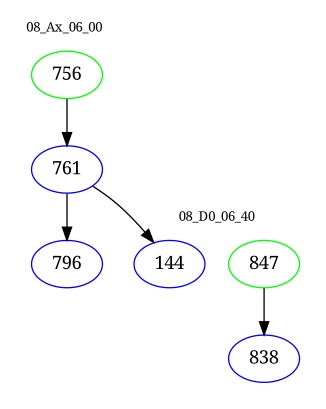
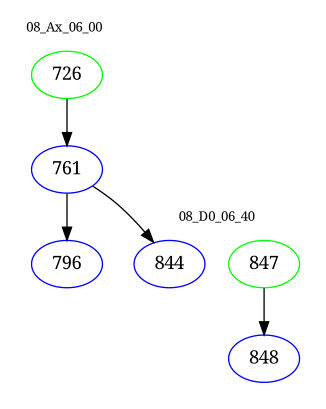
node "756": label "756" -> "726"
node "144": label "144" -> "844"
node "838": label "838" -> "848"
